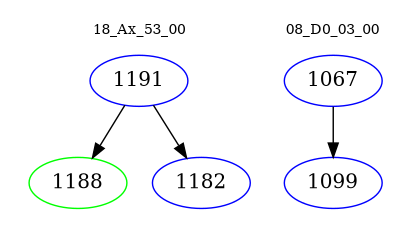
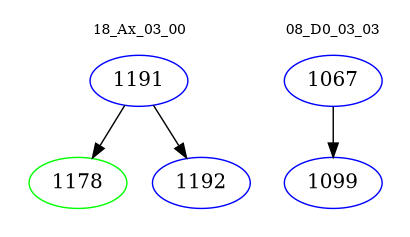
cluster "18_Ax_53_00": label "18_Ax_53_00" -> "18_Ax_03_00"
cluster "08_D0_03_00": label "08_D0_03_00" -> "08_D0_03_03"
node "1188": label "1188" -> "1178"
node "1182": label "1182" -> "1192"
